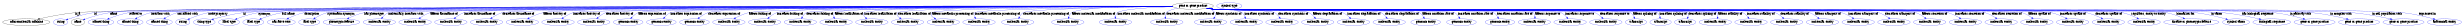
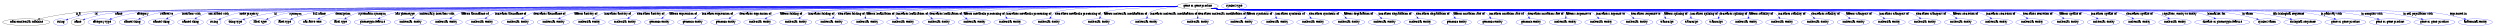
node "category type": added
